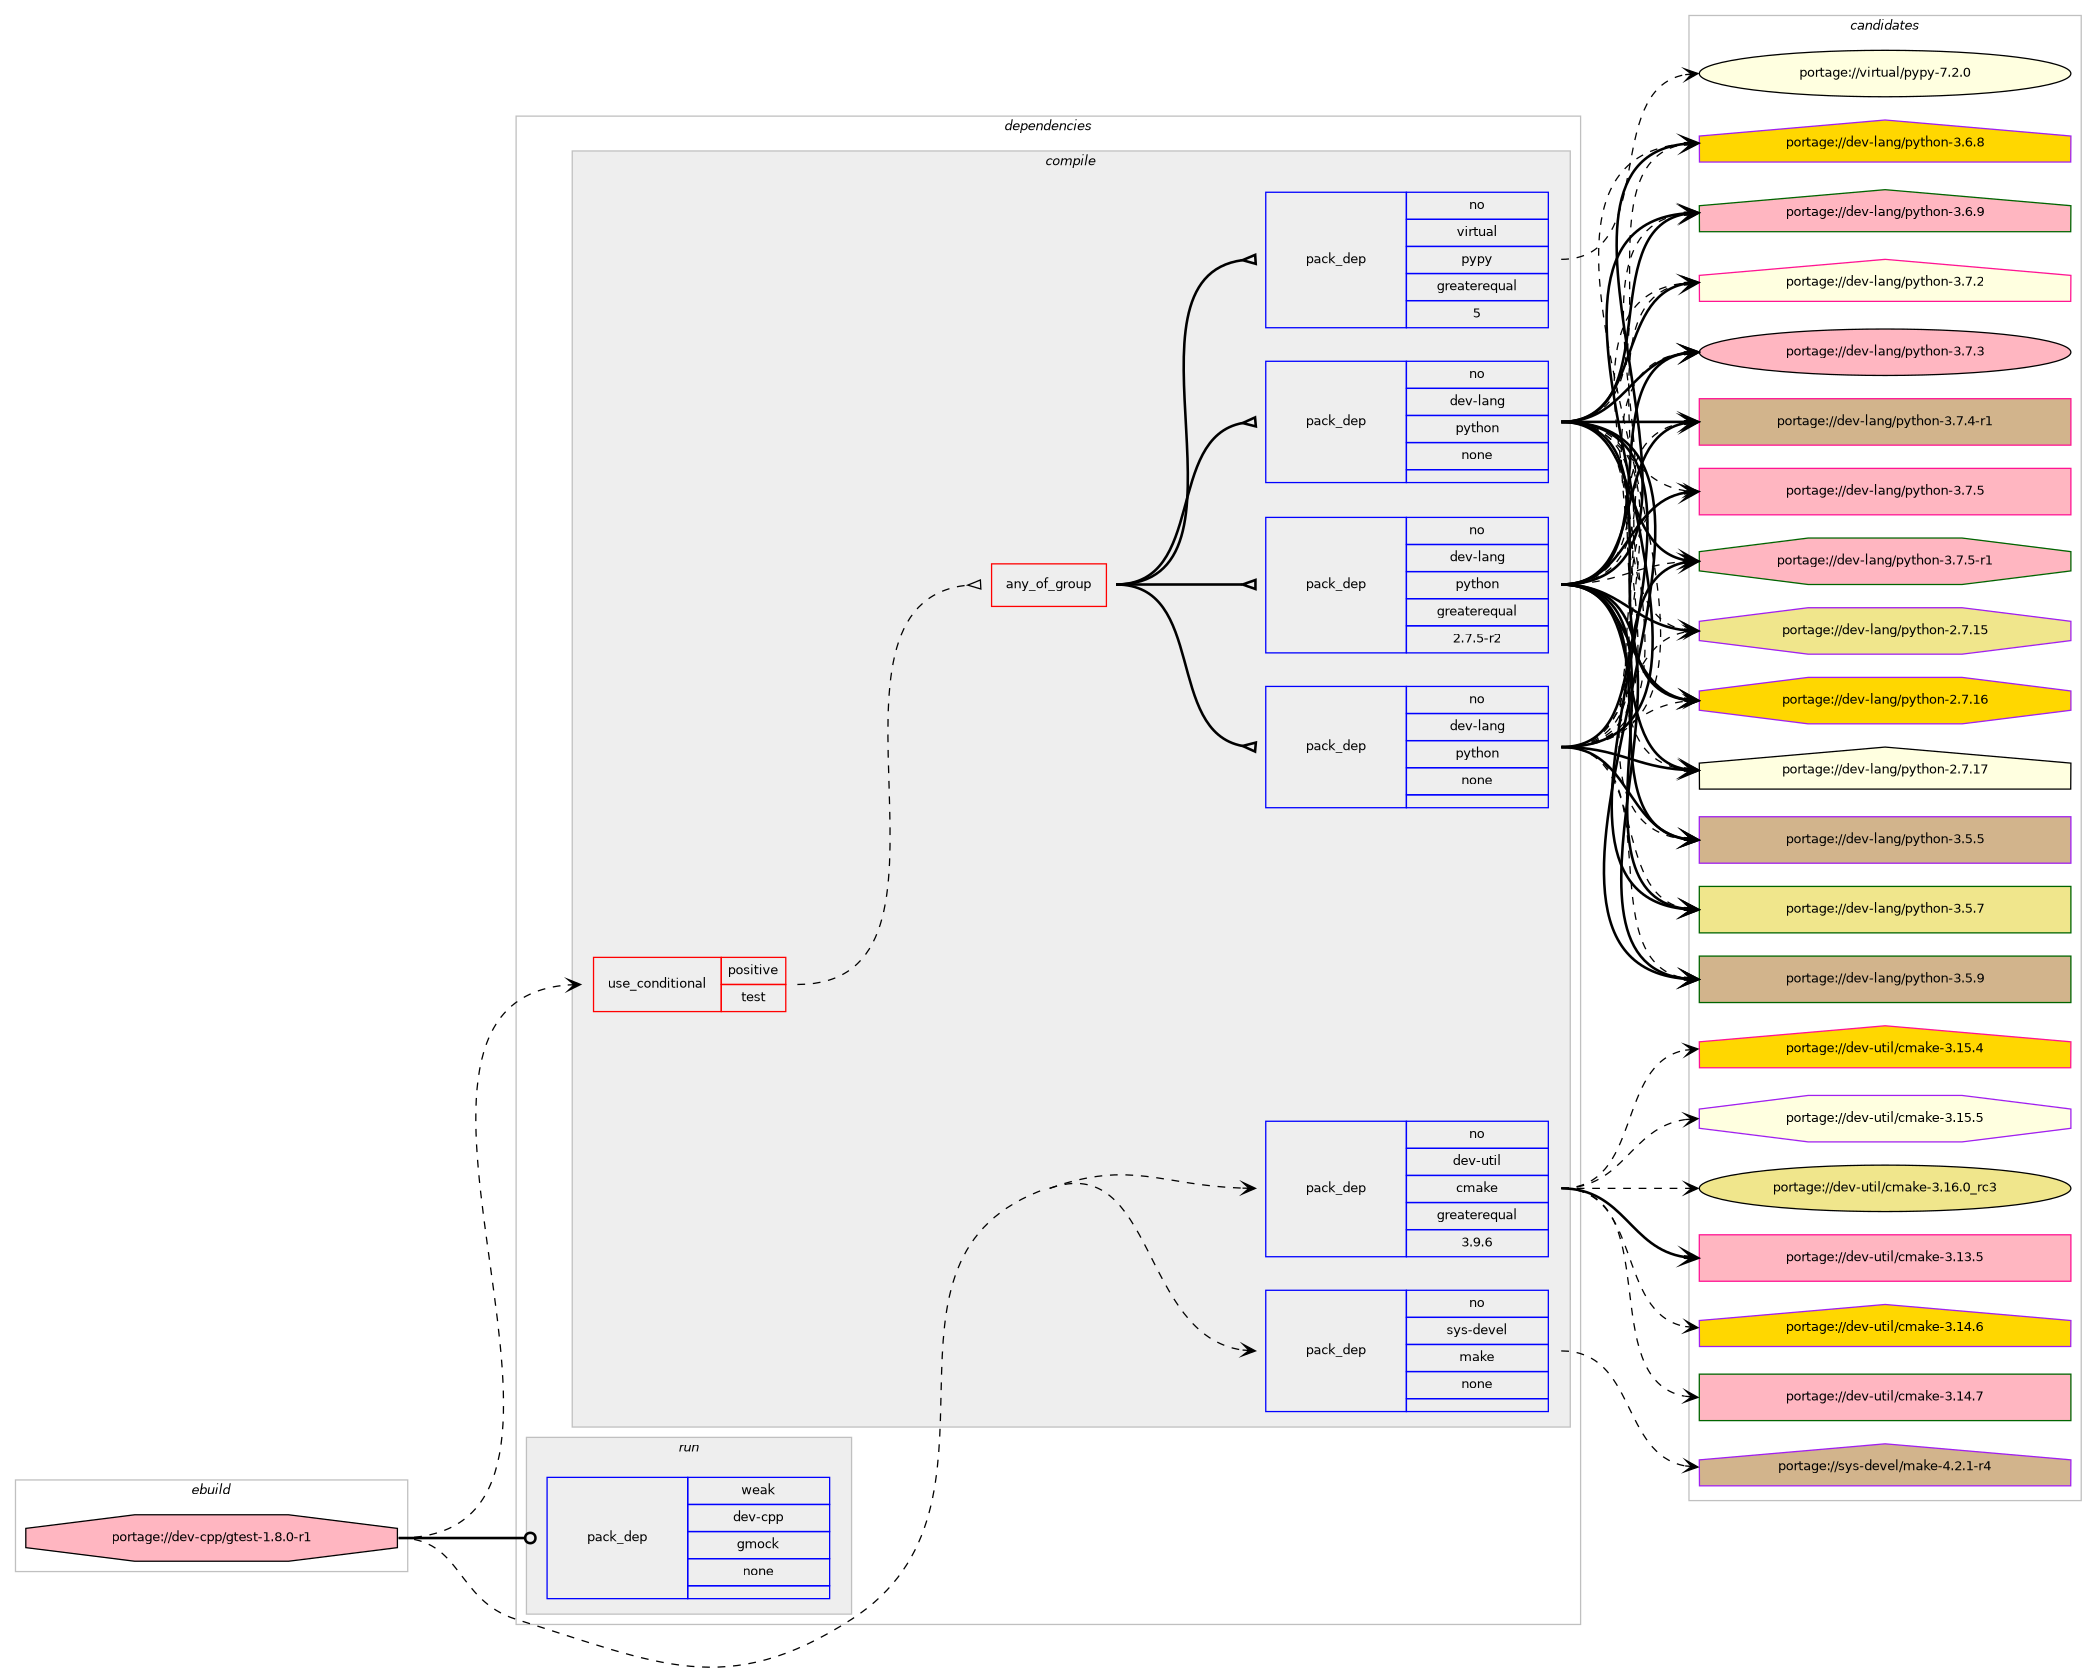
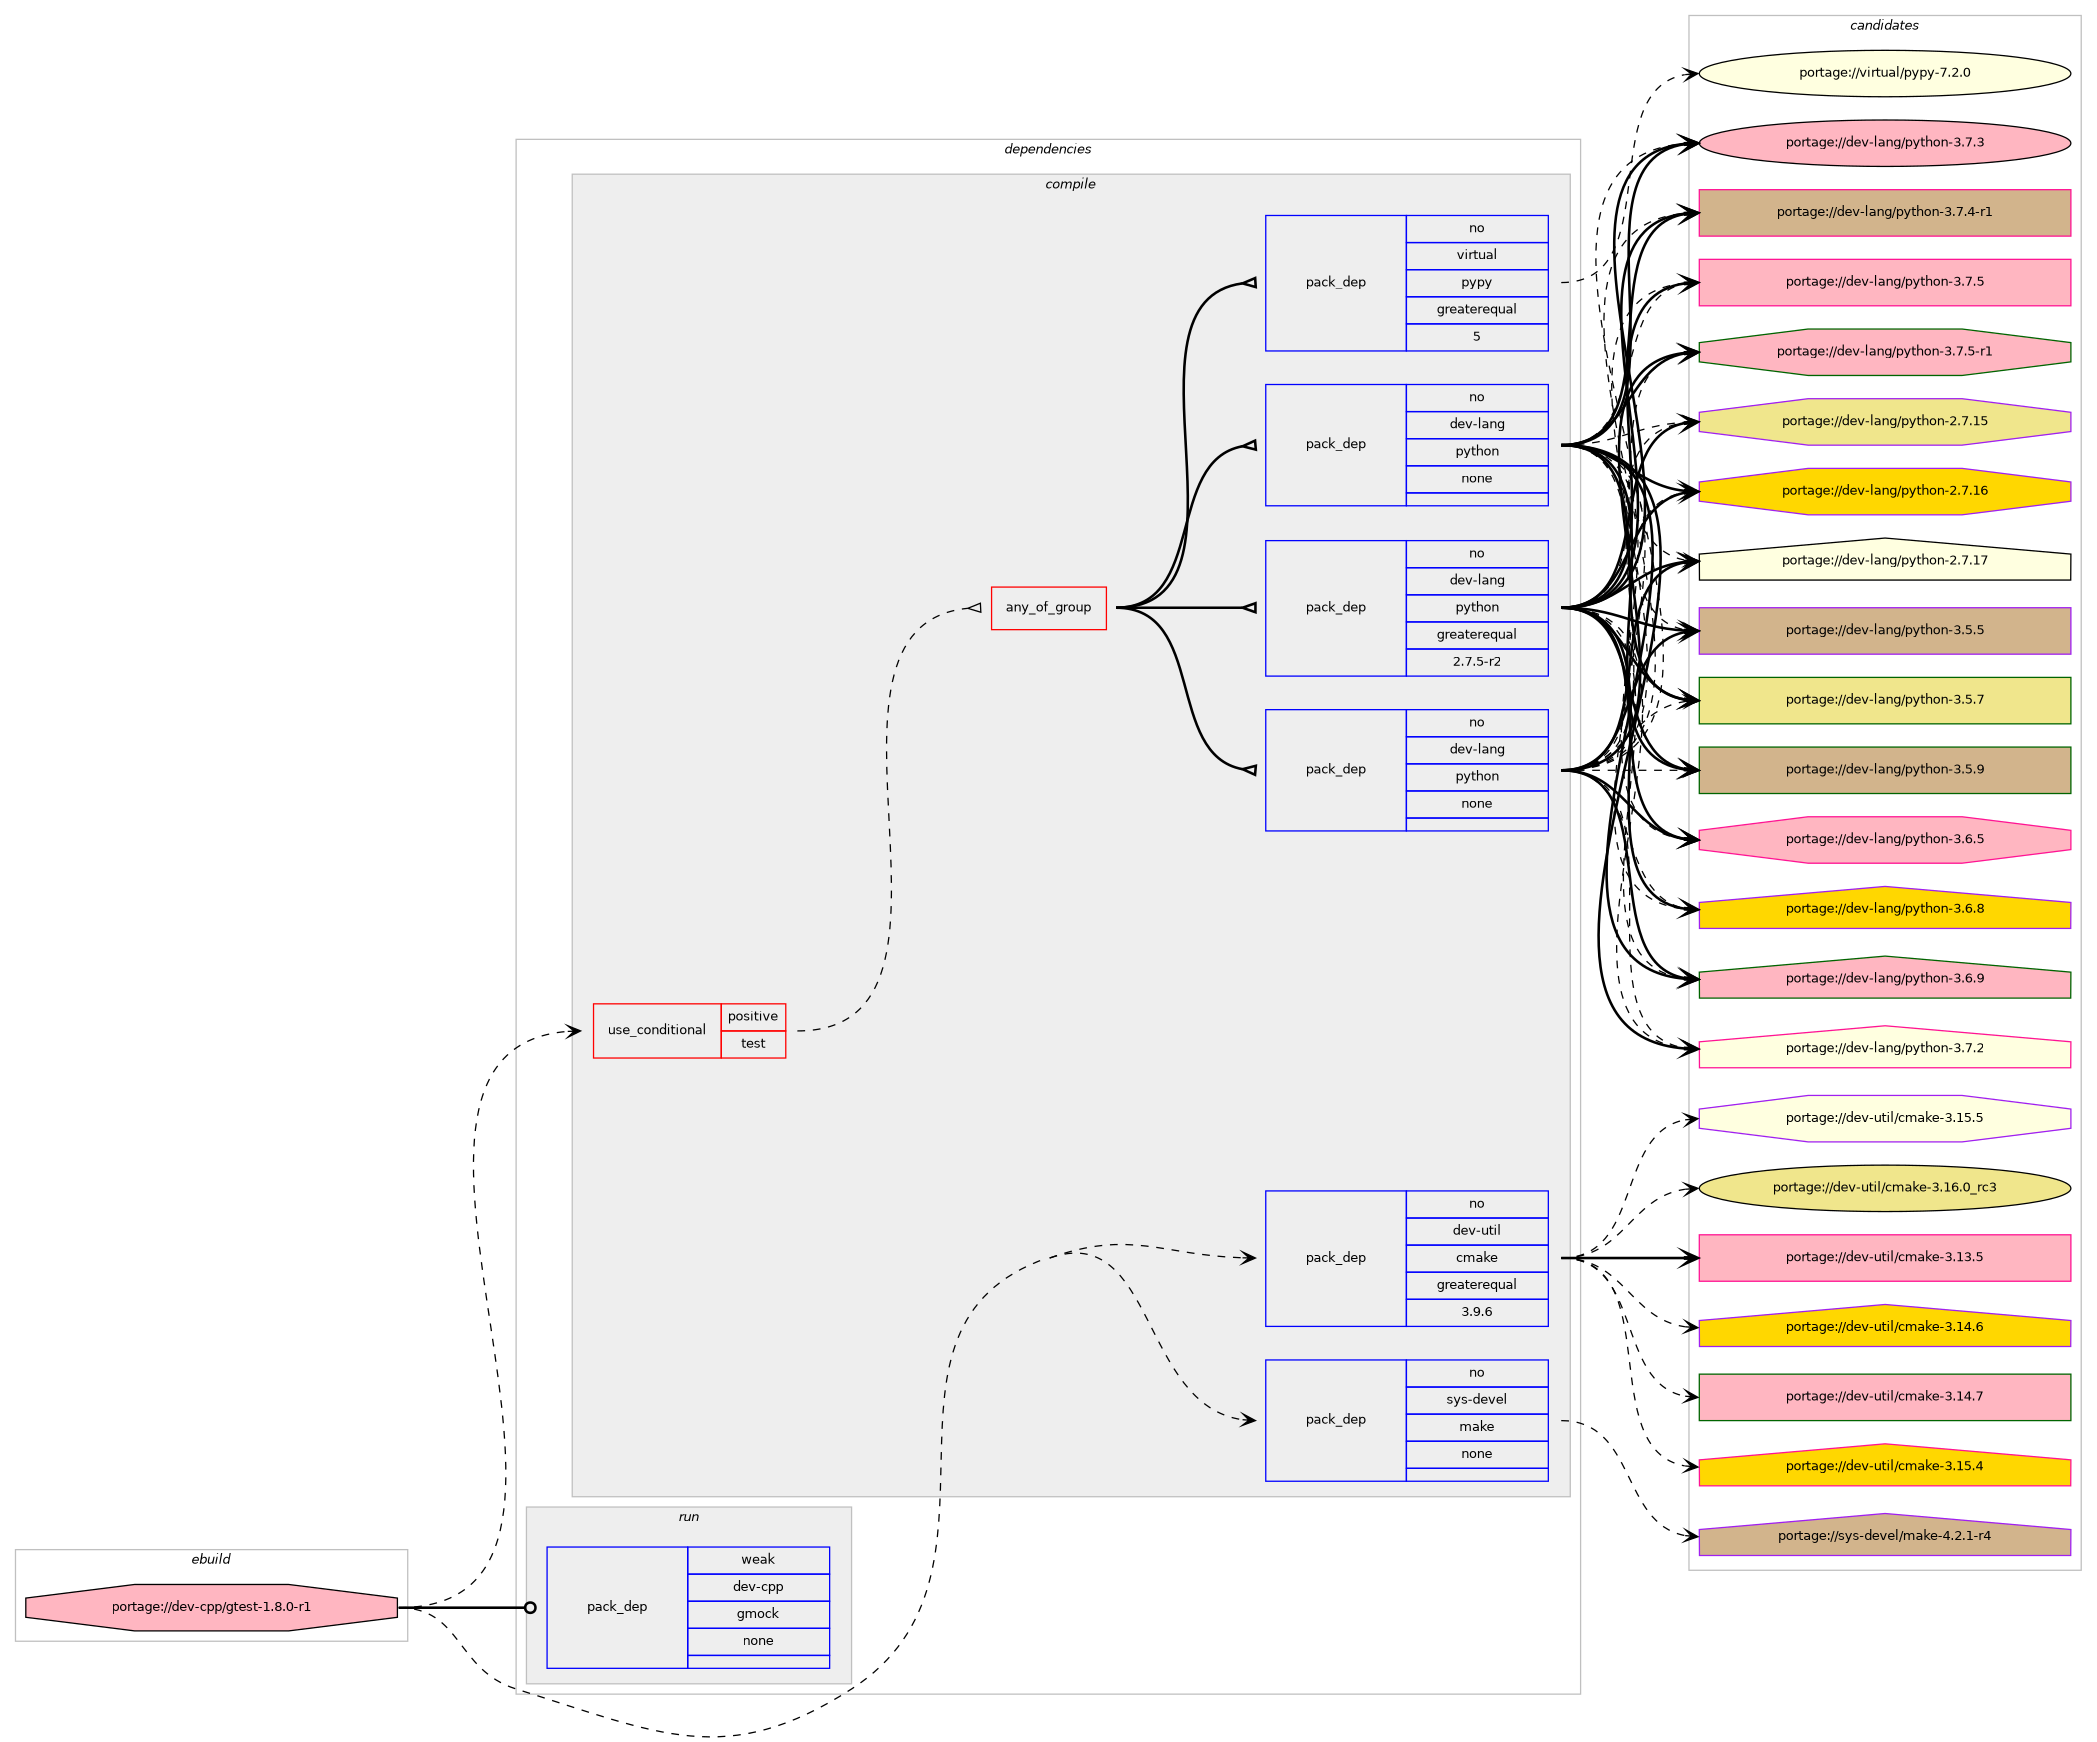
node "portage://dev-lang/python-3.6.5": added
